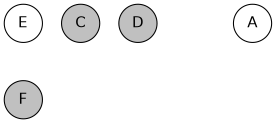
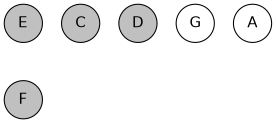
node "E": fillcolor white -> gray
node "G": added
